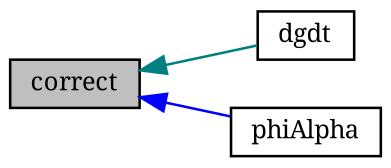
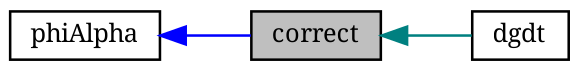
edge "phiAlpha" -> "correct": reversed
